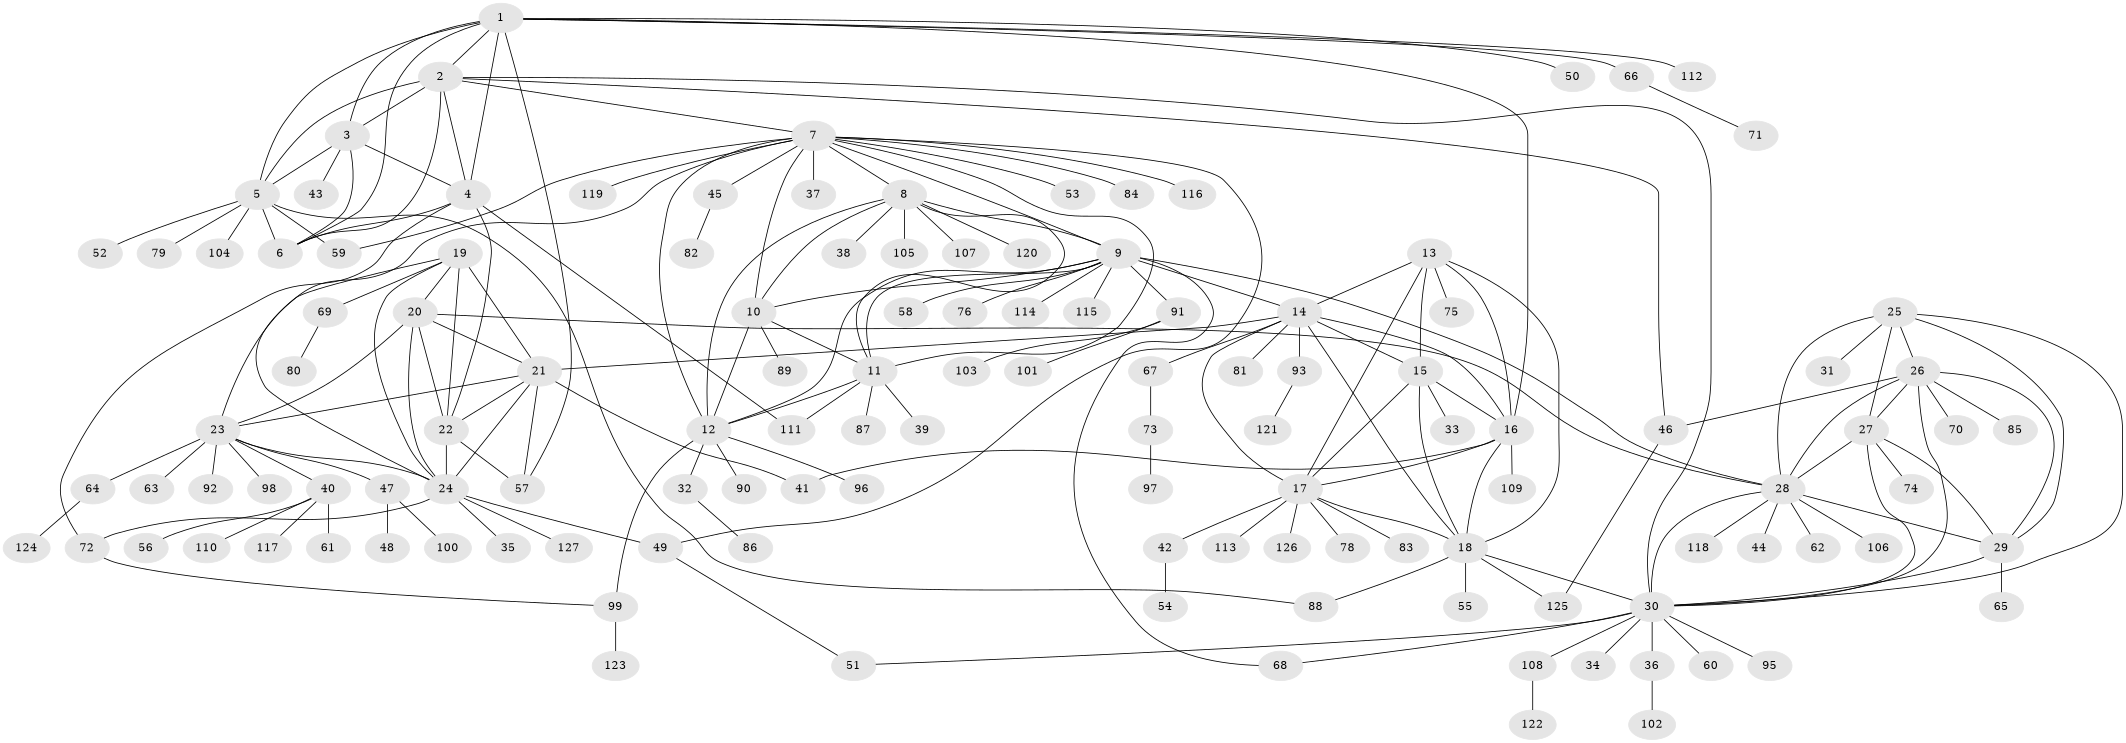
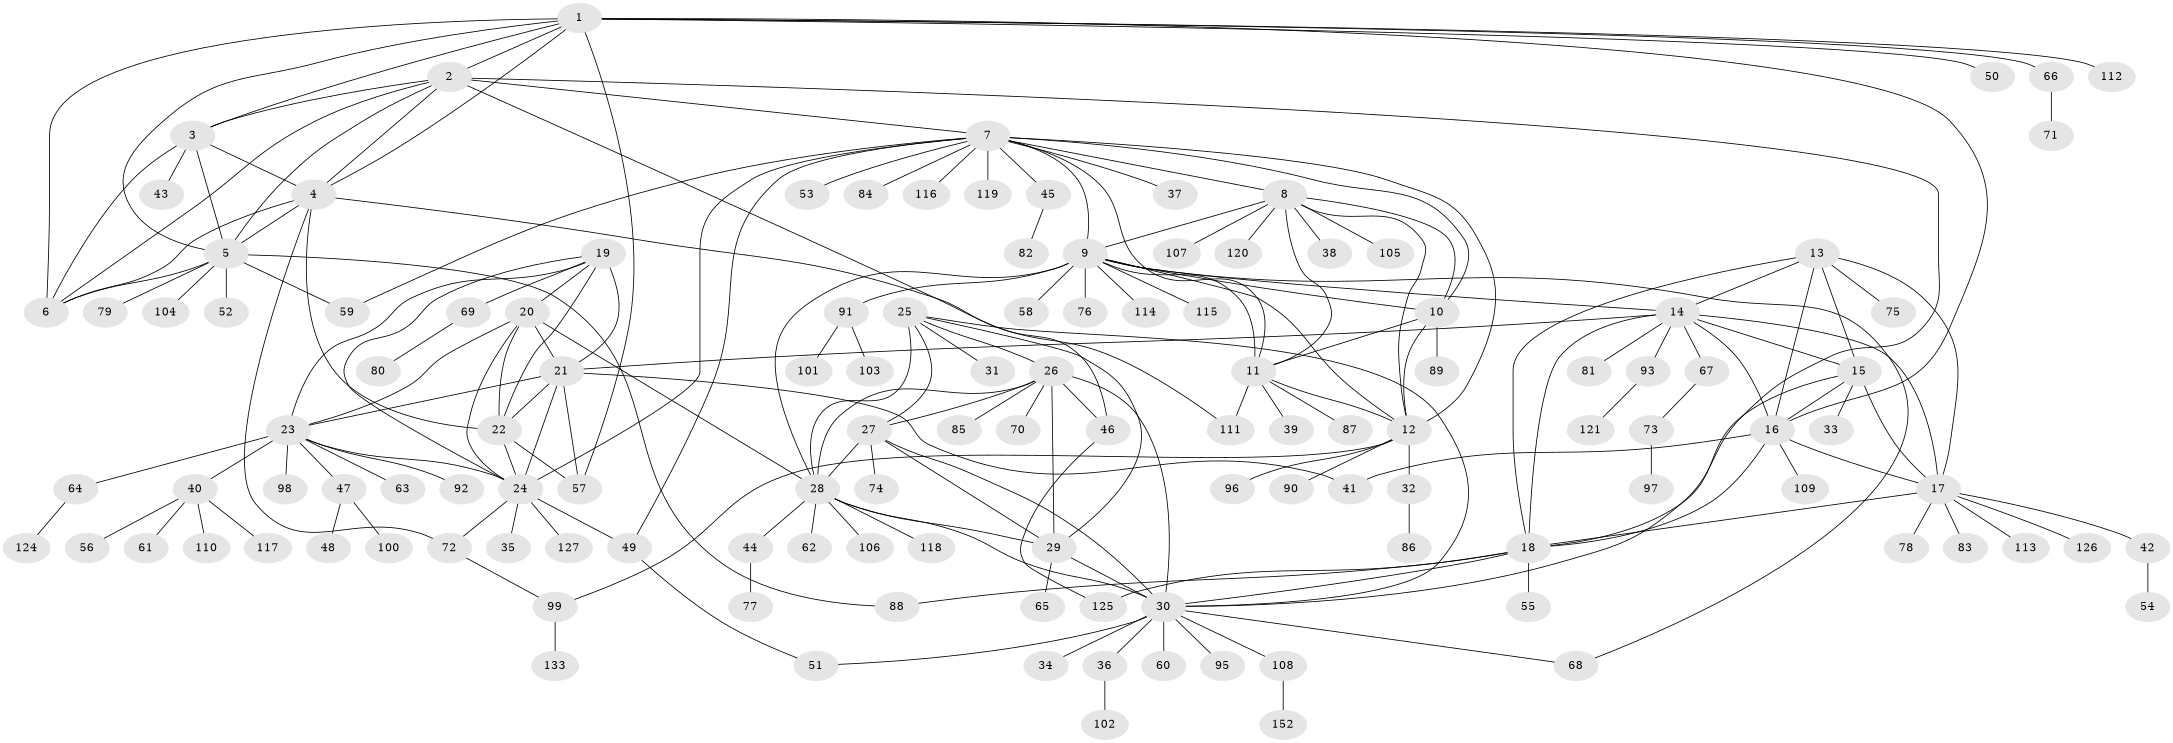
edge "4" -- "5": added
node "77": added
node "123": label "123" -> "133"
node "122": label "122" -> "152"
